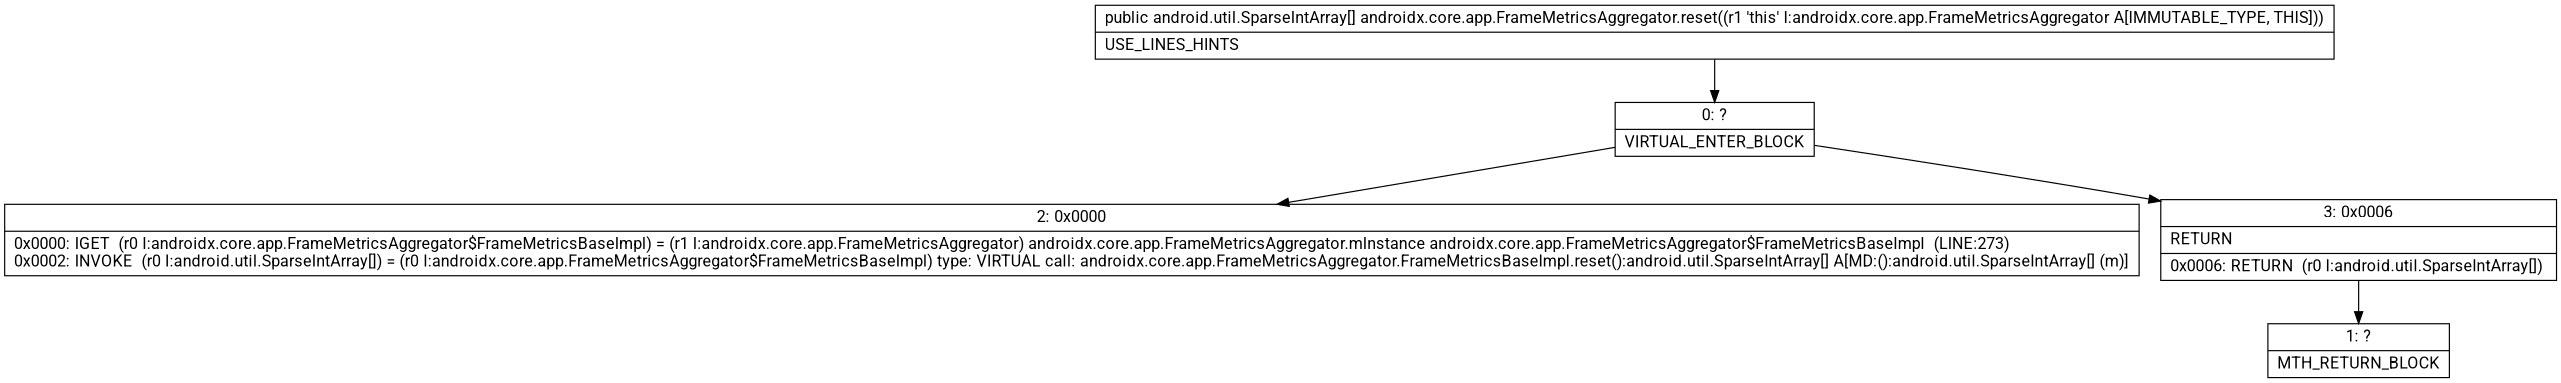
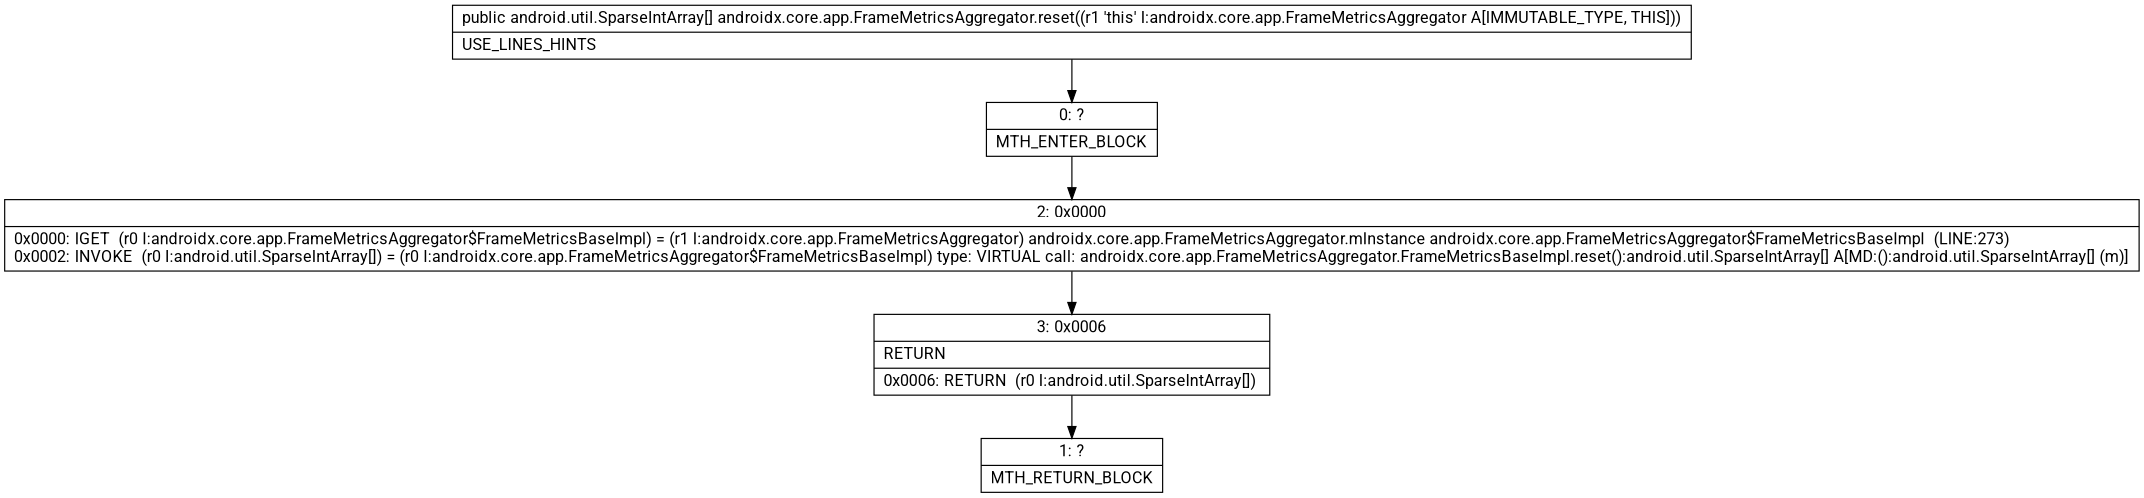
node "0: ?": text "VIRTUAL_ENTER_BLOCK" -> "MTH_ENTER_BLOCK"
edge "0: ?" -> "3: 0x0006": now "2: 0x0000" -> "3: 0x0006"
